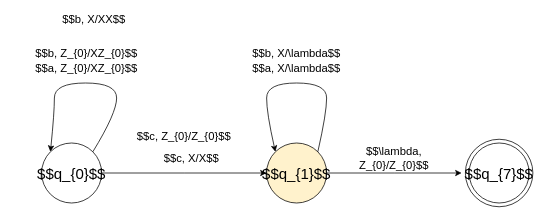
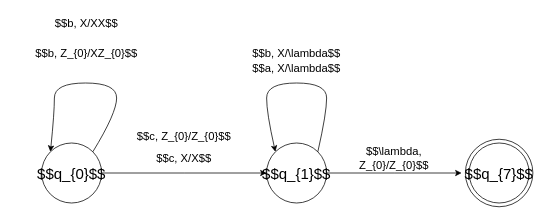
node "$$b, X/XX$$": moved (94, 19) -> (87, 23)
node "$$a, Z_{0}/XZ_{0}$$": removed
node "$$c, X/X$$": moved (192, 158) -> (184, 158)
node "$$q_{1}$$": fillcolor #fff2cc -> #ffffff
